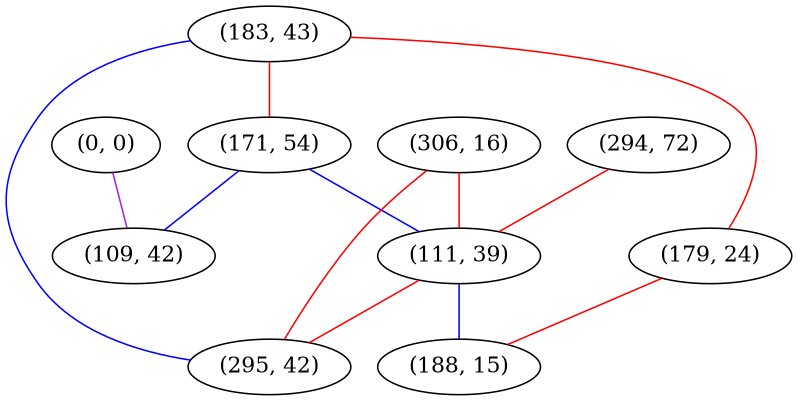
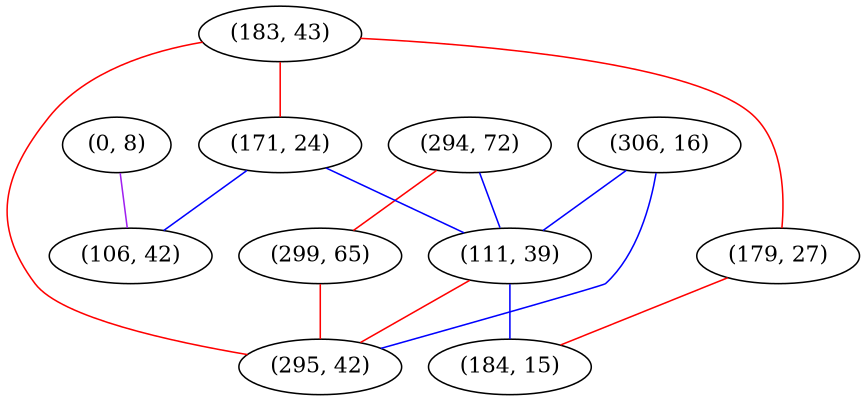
node "(0, 0)": label "(0, 0)" -> "(0, 8)"
node "(171, 54)": label "(171, 54)" -> "(171, 24)"
edge "(183, 43)" -- "(295, 42)": color blue -> red
edge "(294, 72)" -- "(111, 39)": color red -> blue
edge "(306, 16)" -- "(111, 39)": color red -> blue
edge "(306, 16)" -- "(295, 42)": color red -> blue
node "(109, 42)": label "(109, 42)" -> "(106, 42)"
node "(299, 65)": added
node "(179, 24)": label "(179, 24)" -> "(179, 27)"
node "(188, 15)": label "(188, 15)" -> "(184, 15)"
